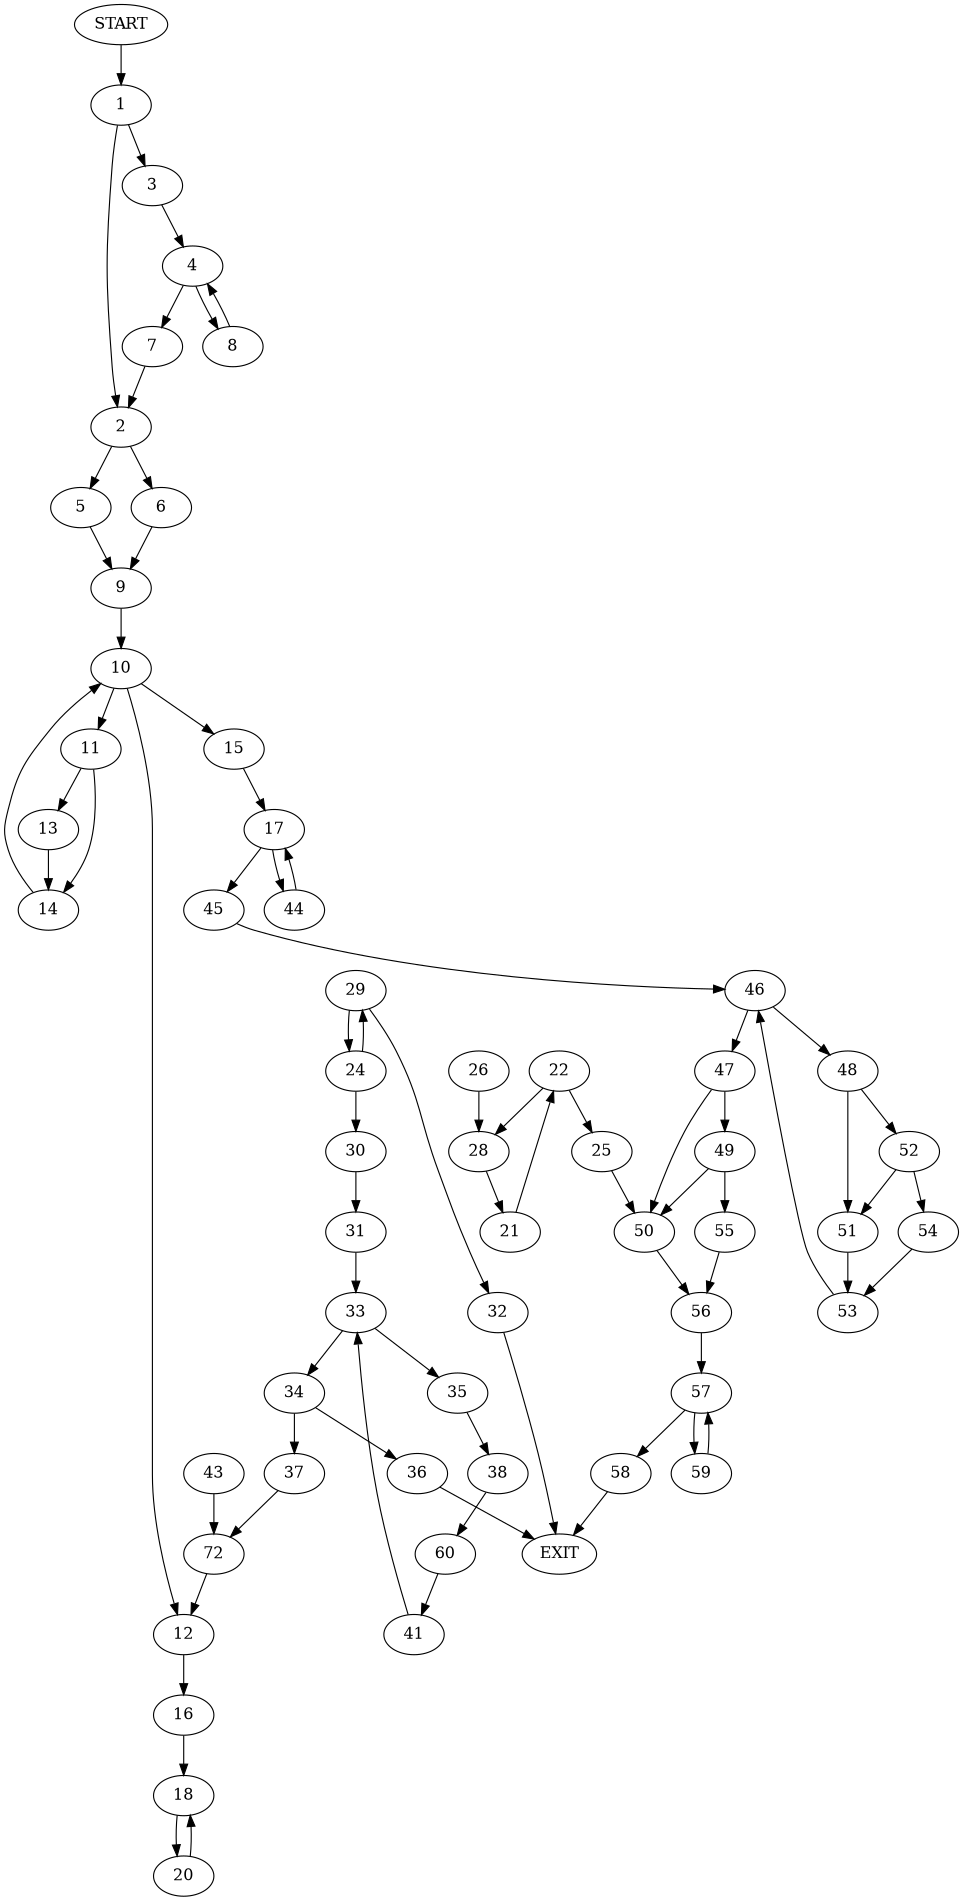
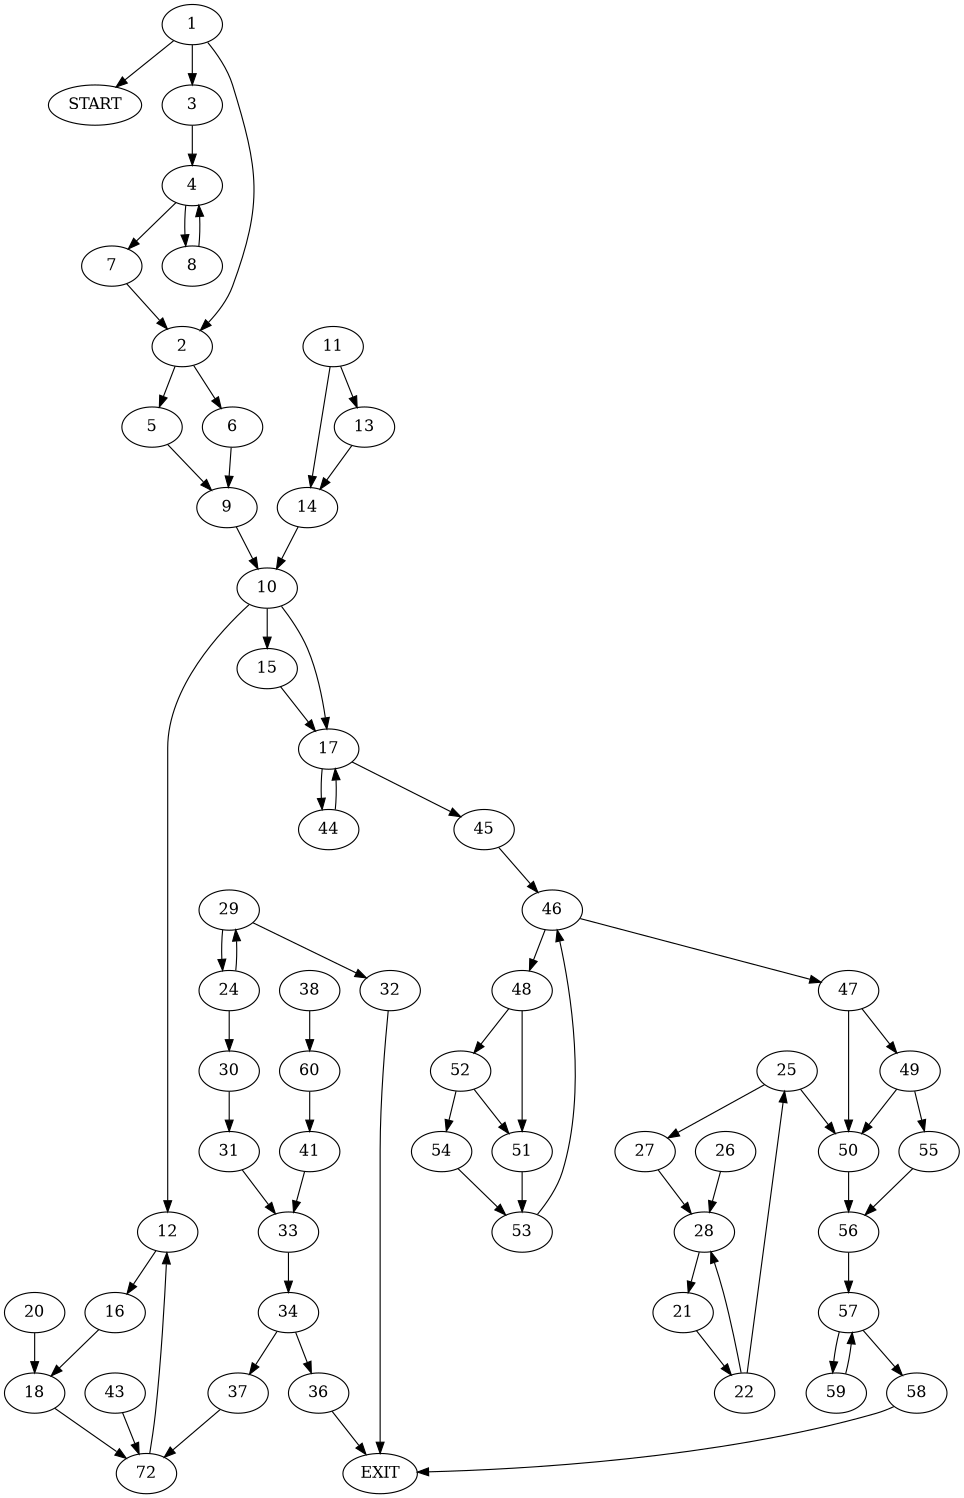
edge "START" -> "1": reversed
edge "10" -> "11": now "10" -> "17"
node "27": added
node "35": removed
edge "18" -> "20": now "18" -> "72"
